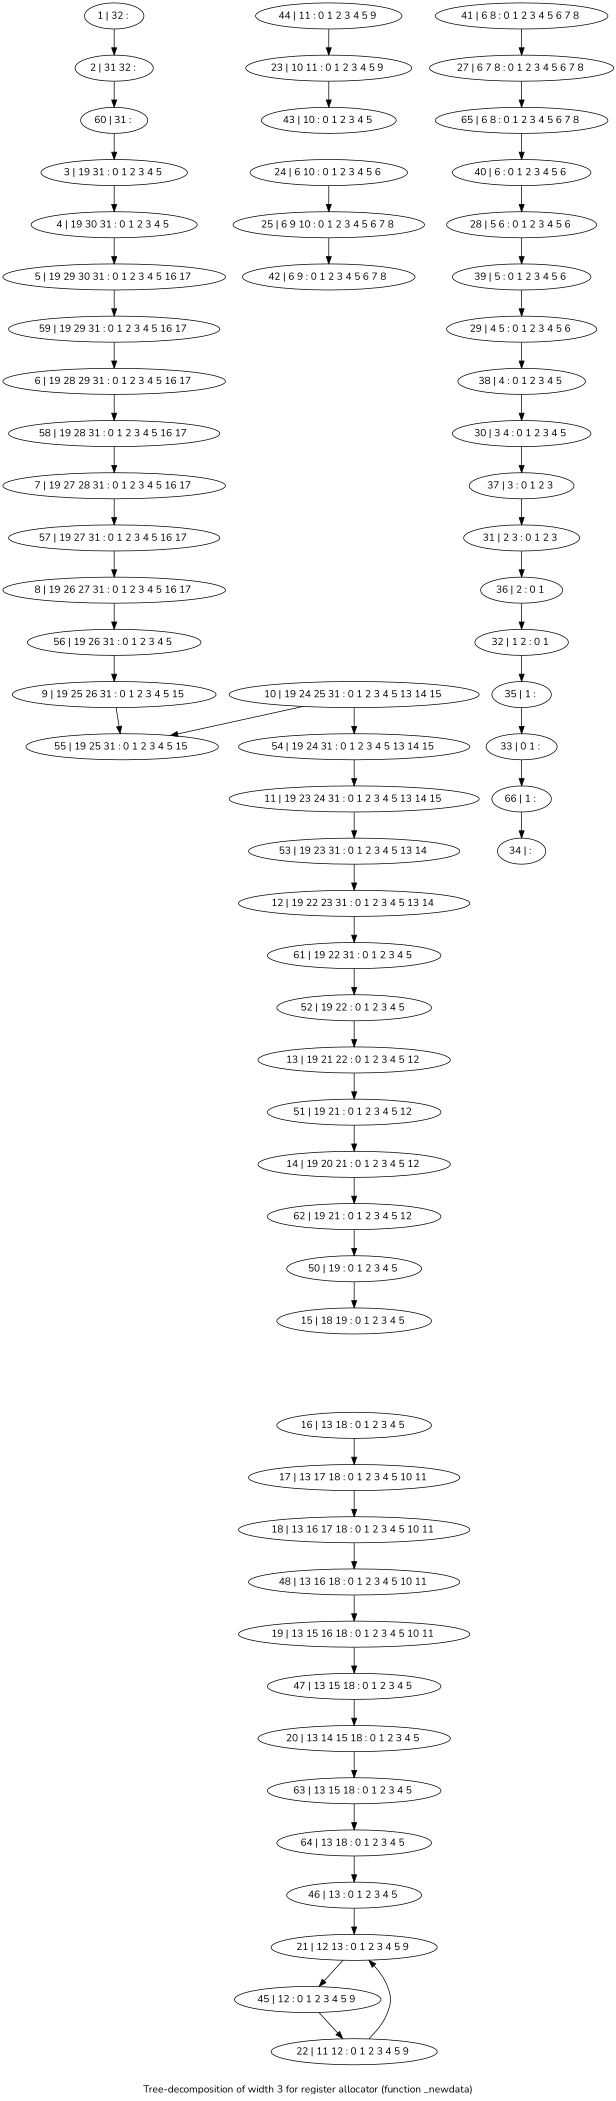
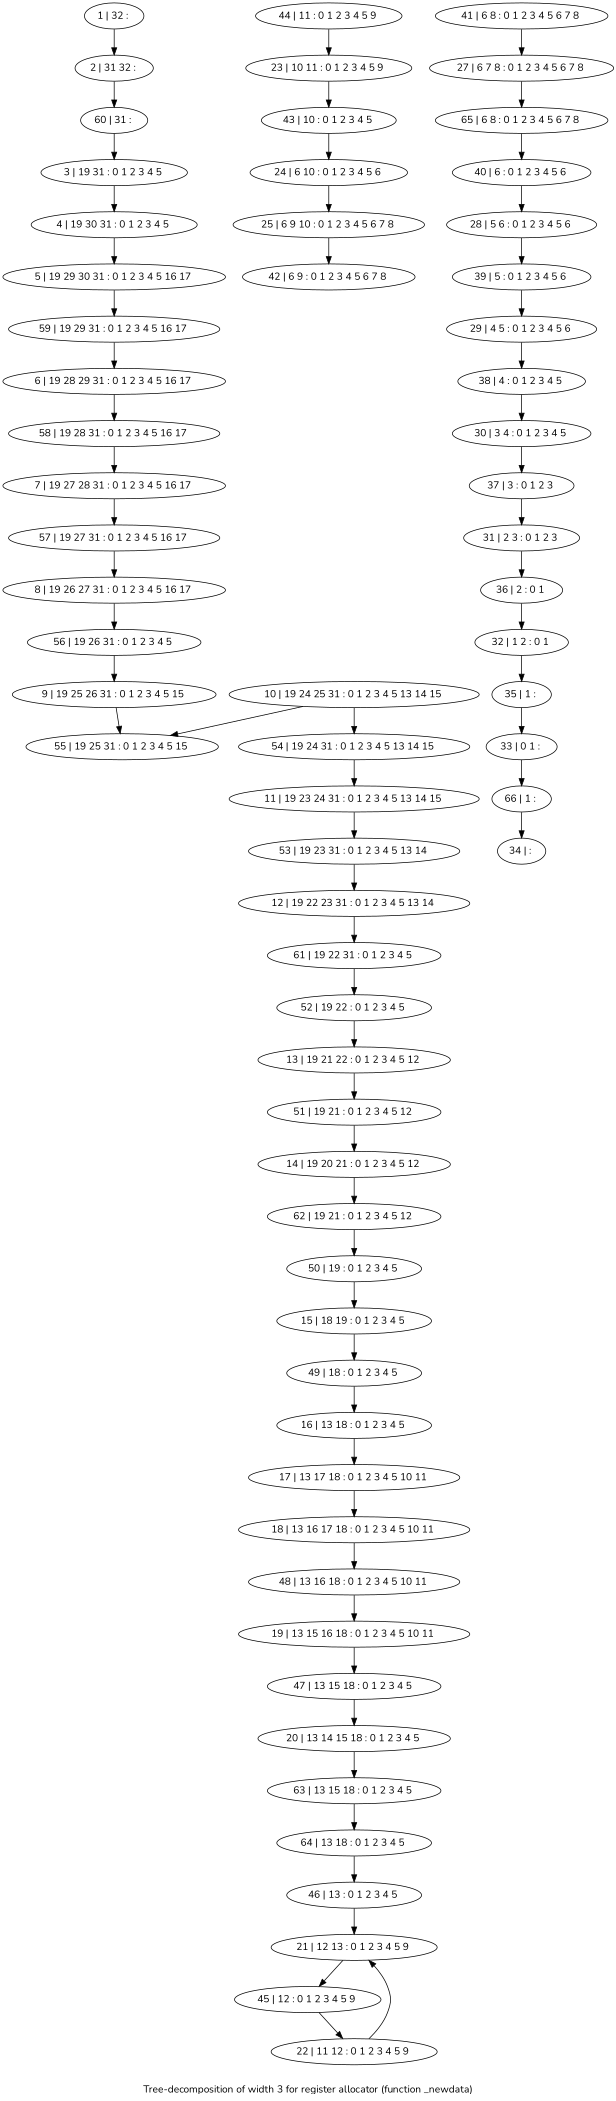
edge "43 | 10 : 0 1 2 3 4 5" -> "24 | 6 10 : 0 1 2 3 4 5 6": added
node "49 | 18 : 0 1 2 3 4 5": added
